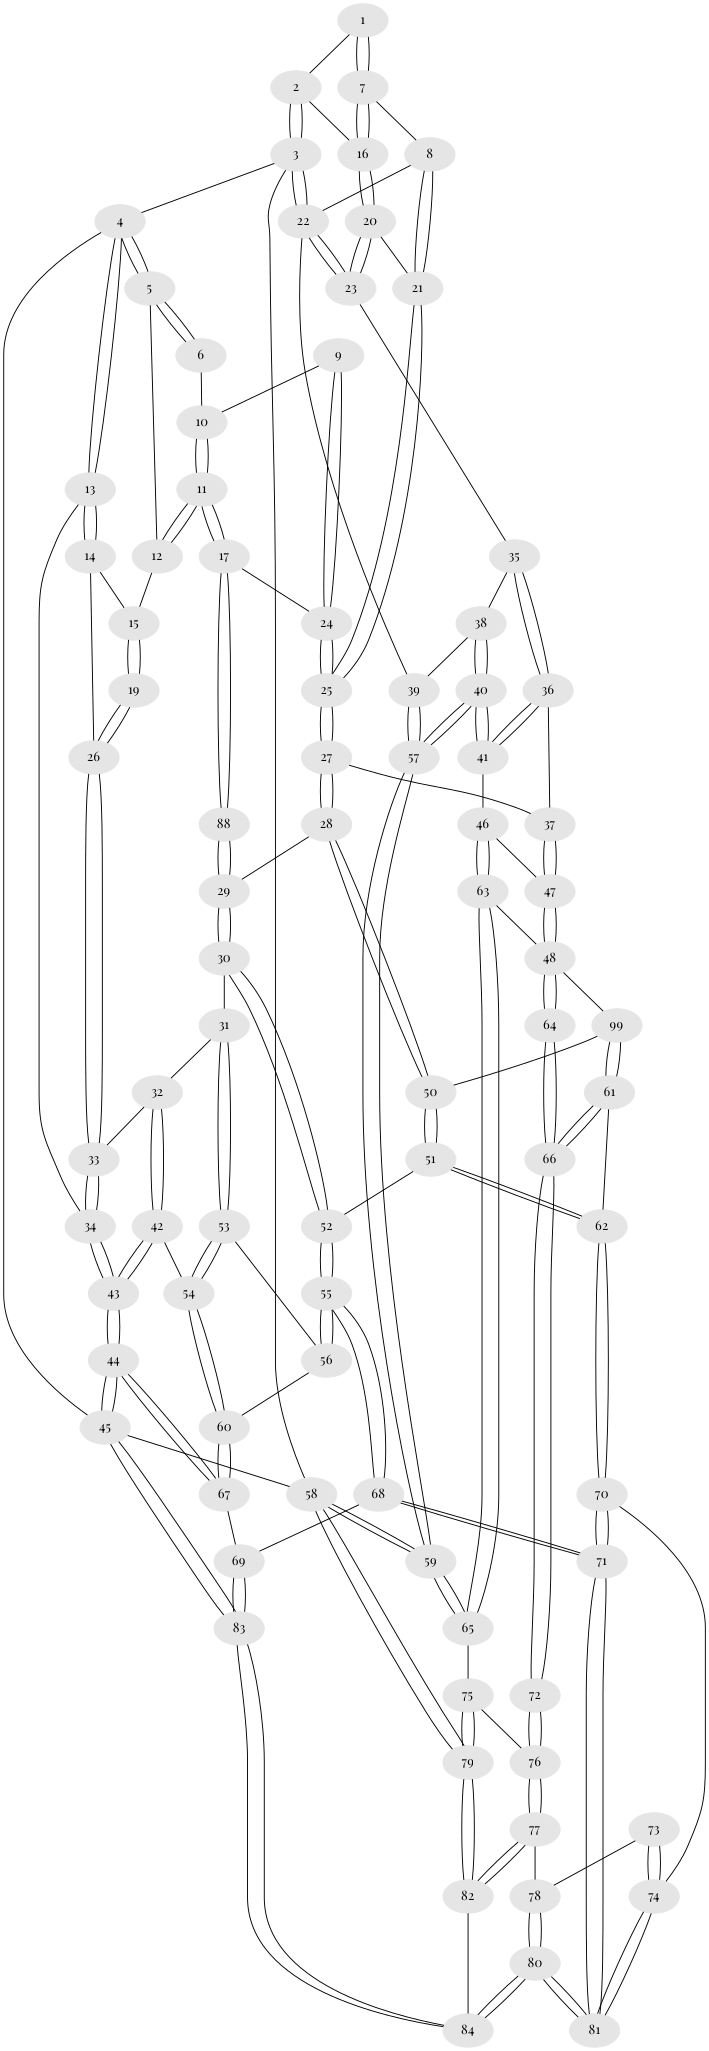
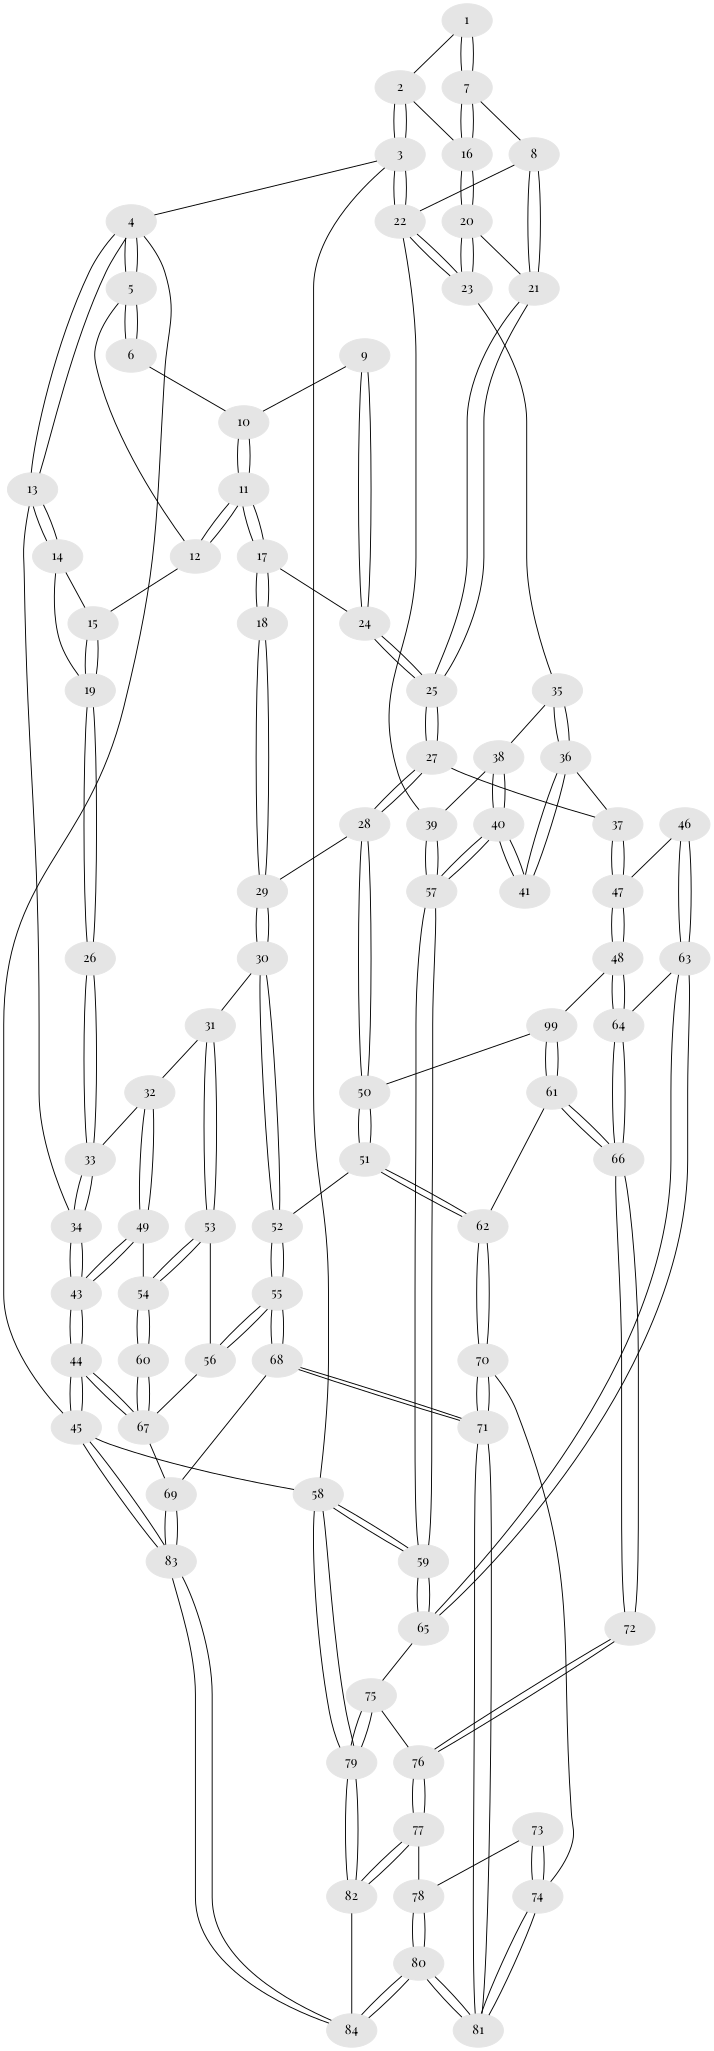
edge "14" -- "26": now "14" -- "19"
edge "41" -- "46": removed
node "88": label "88" -> "18"
edge "63" -- "48": now "63" -- "64"
node "42": label "42" -> "49"
edge "56" -- "60": now "56" -- "67"
